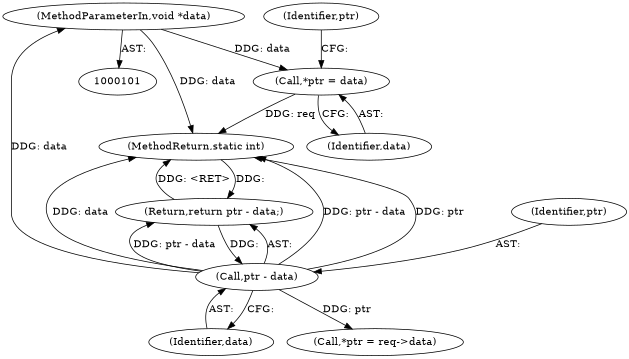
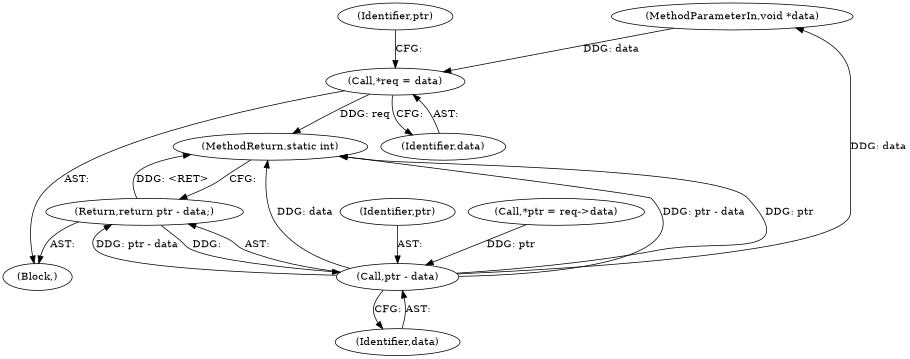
edge "(MethodParameterIn,void *data)" -> "(MethodReturn,static int)": removed, label "DDG: data"
node "1000101": removed
node "(Call,*ptr = data)": label "(Call,*ptr = data)" -> "(Call,*req = data)"
edge "(MethodReturn,static int)" -> "(Return,return ptr - data;)": label "DDG: " -> "CFG: "
node "(Block,)": added
edge "(Call,ptr - data)" -> "(Call,*ptr = req->data)": reversed
